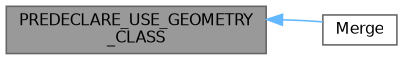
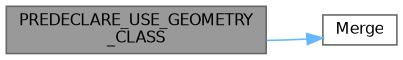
edge "Merge" -> "PREDECLARE_USE_GEOMETRY _CLASS": reversed
